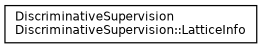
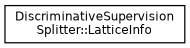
node "DiscriminativeSupervision DiscriminativeSupervision::LatticeInfo": label "DiscriminativeSupervision DiscriminativeSupervision::LatticeInfo" -> "DiscriminativeSupervision Splitter::LatticeInfo"
